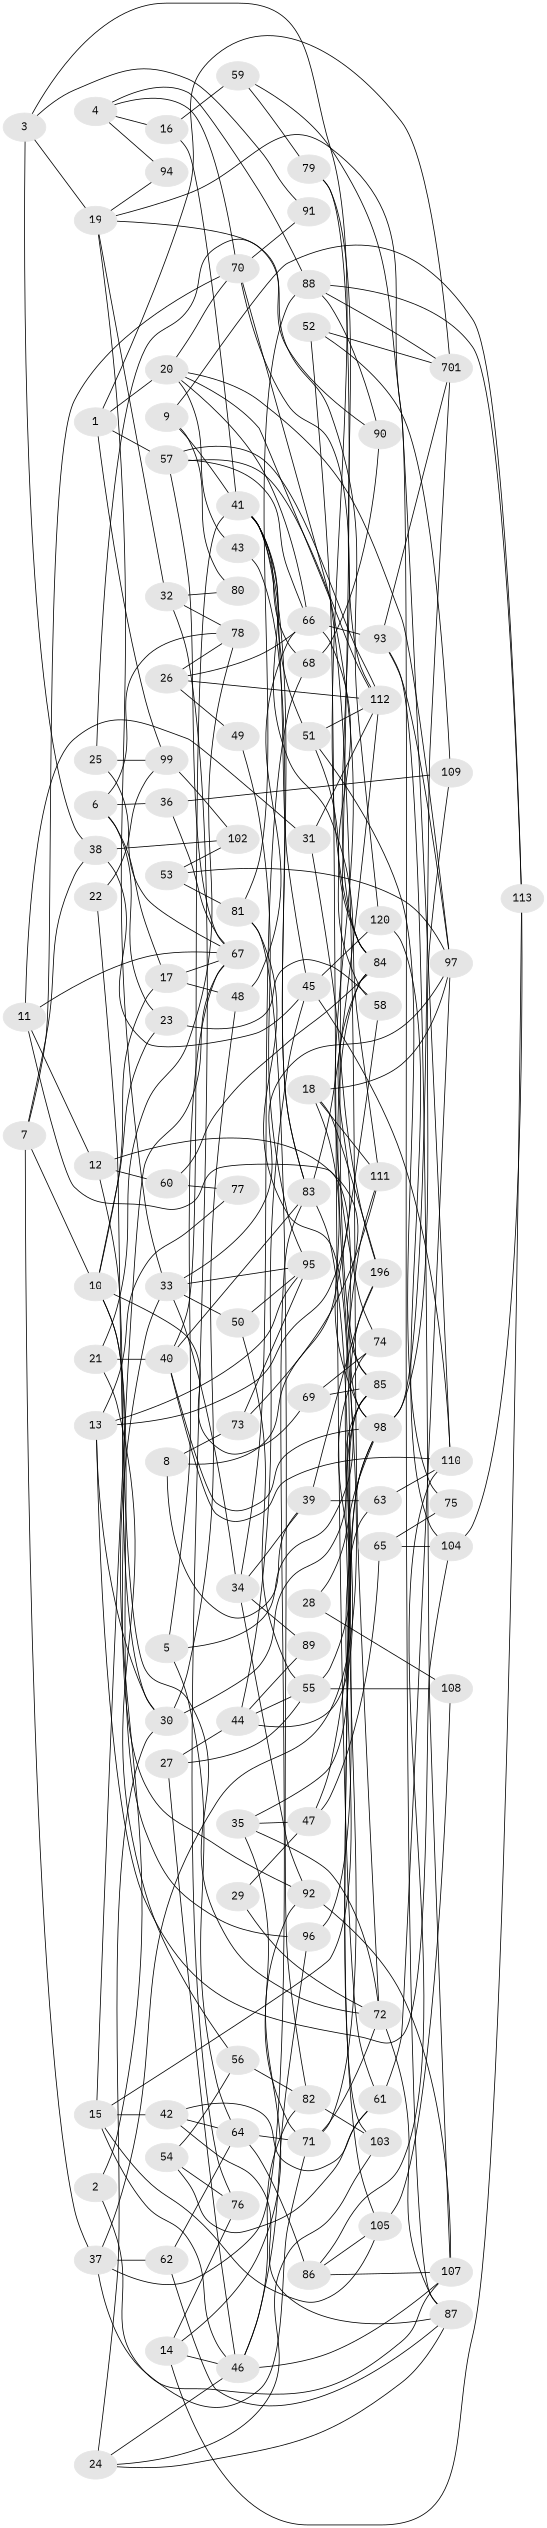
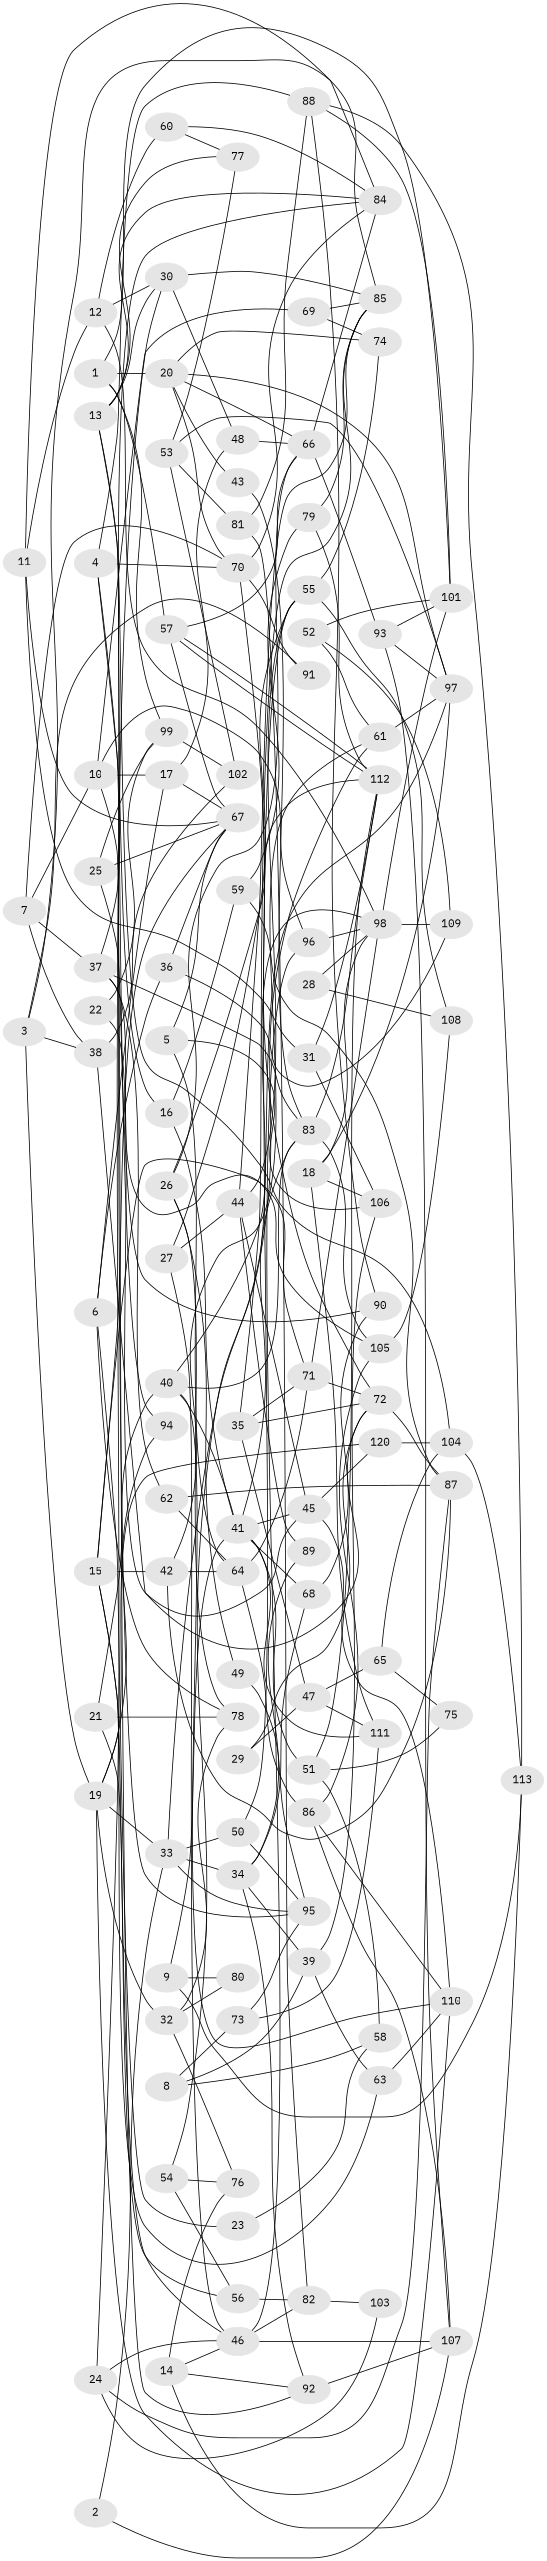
edge "77" -- "53": added
node "701": label "701" -> "101"
edge "23" -- "10": removed
edge "81" -- "103": removed
node "196": label "196" -> "106"
